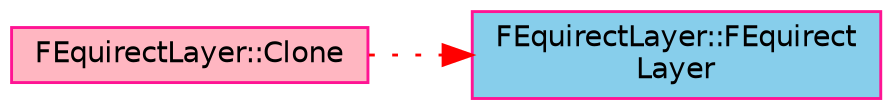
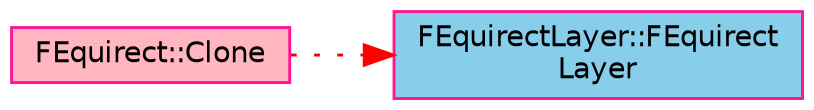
node "FEquirectLayer::Clone": label "FEquirectLayer::Clone" -> "FEquirect::Clone"
